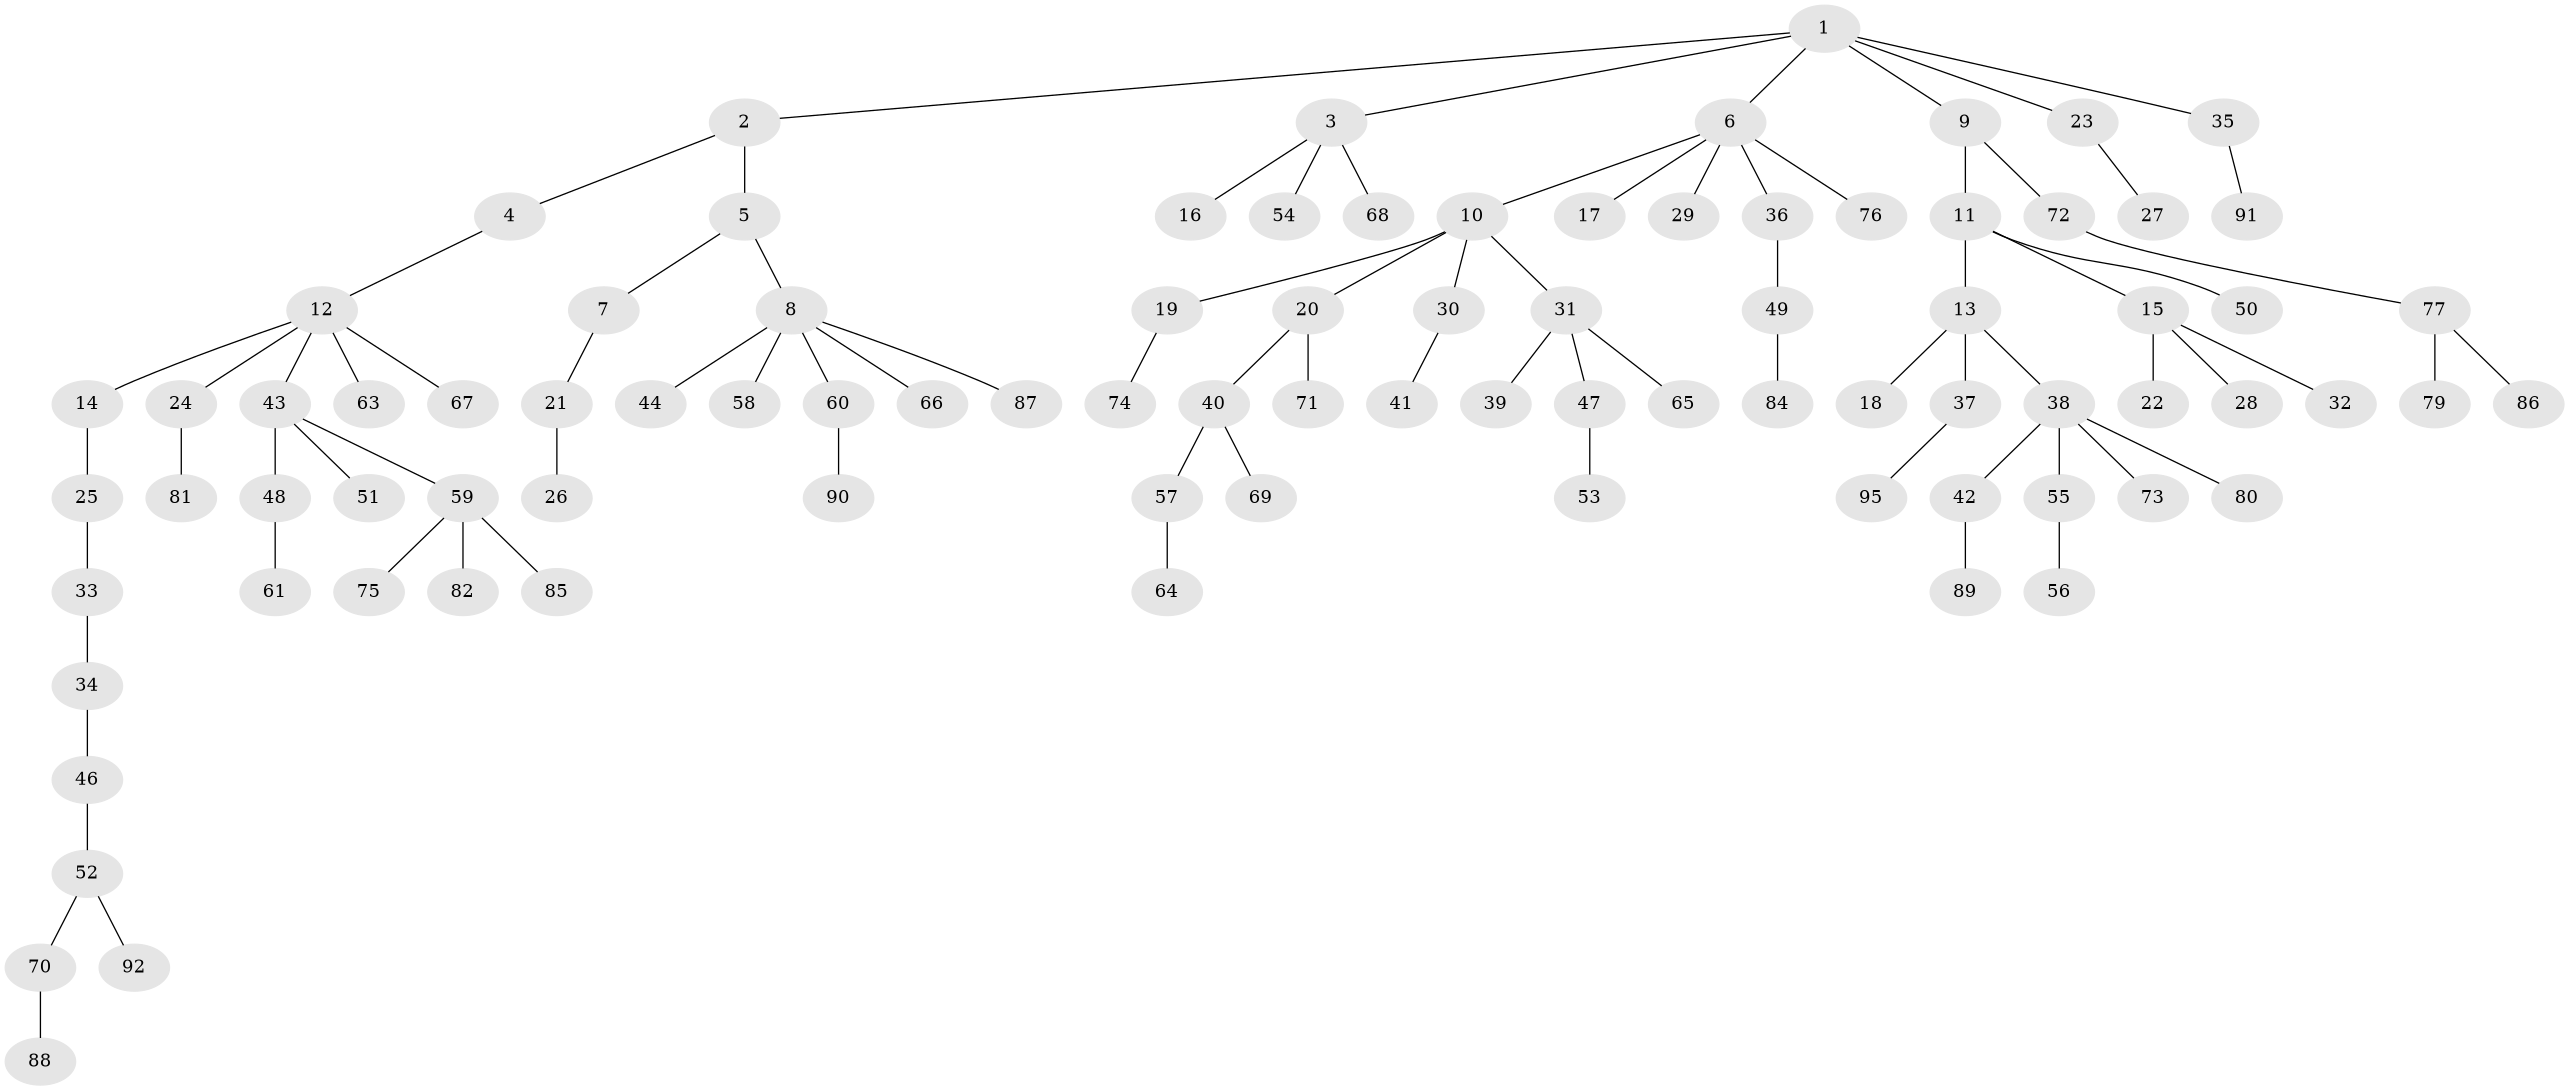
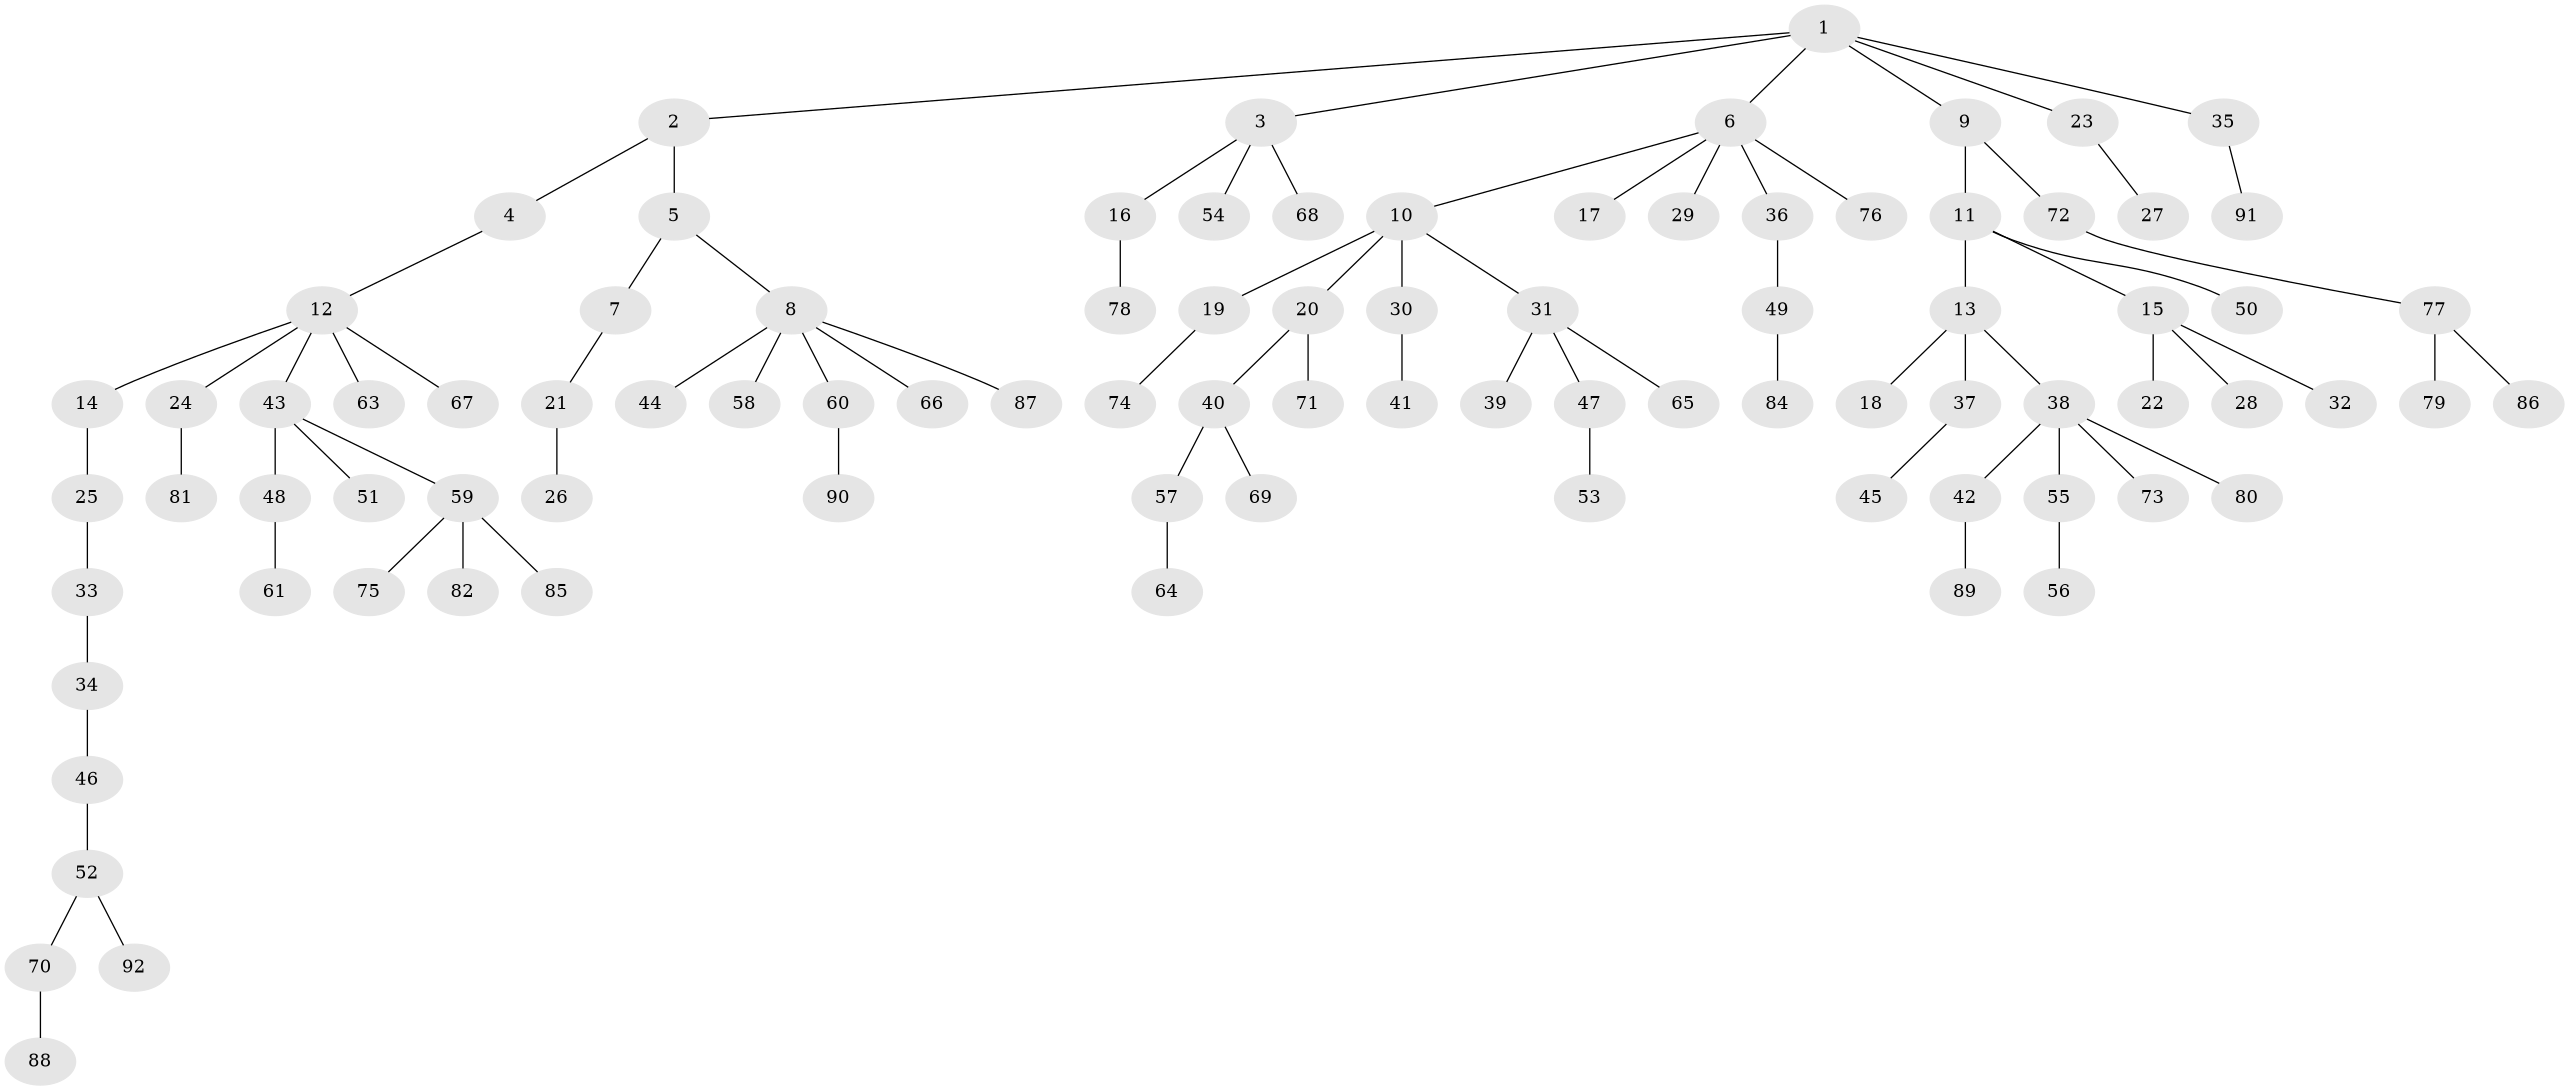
node "78": added
node "95": label "95" -> "45"
